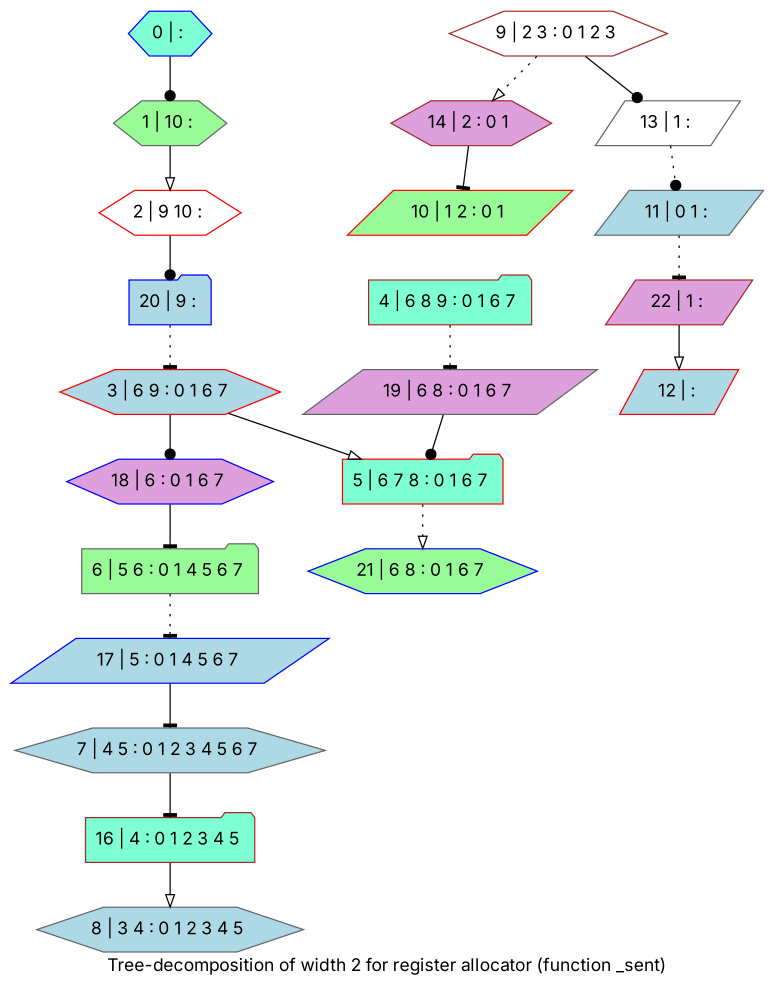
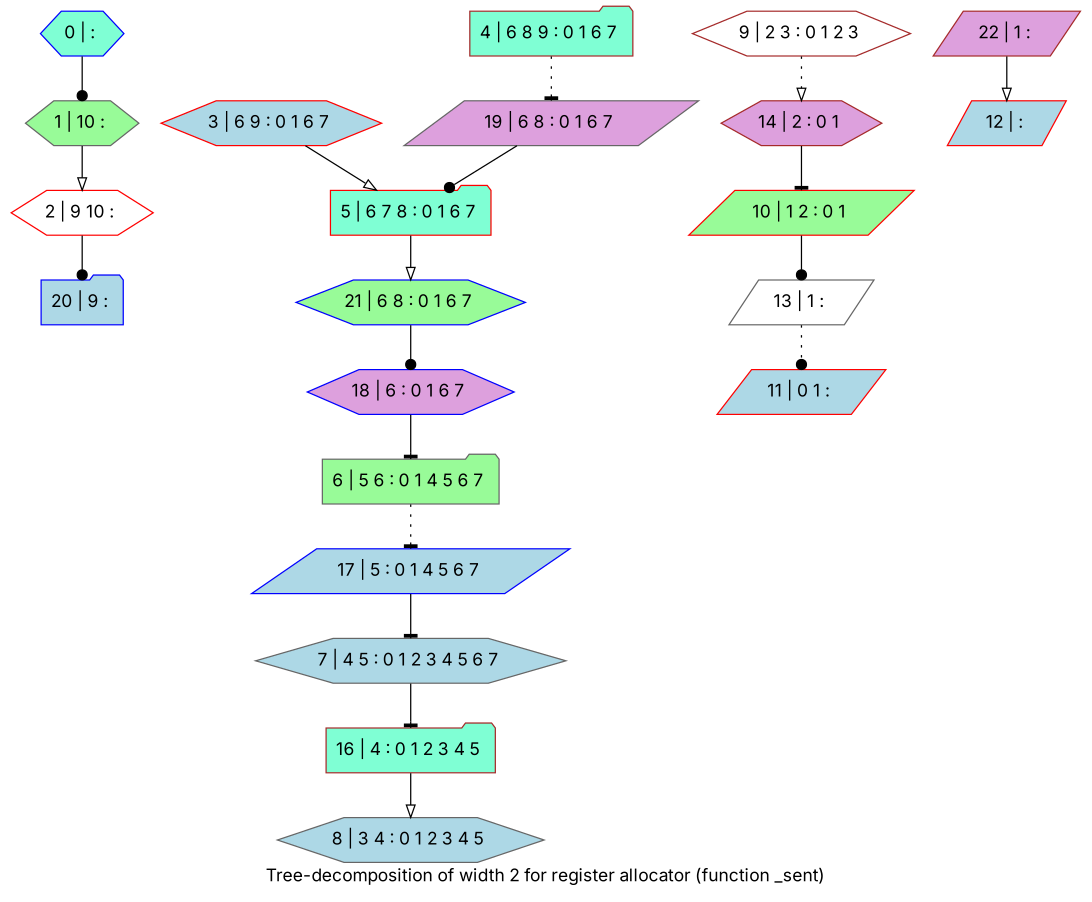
edge "9 | 2 3 : 0 1 2 3" -> "13 | 1 :": now "10 | 1 2 : 0 1" -> "13 | 1 :"
node "11 | 0 1 :": color gray40 -> red
edge "11 | 0 1 :" -> "22 | 1 :": removed
edge "20 | 9 :" -> "3 | 6 9 : 0 1 6 7": removed
edge "3 | 6 9 : 0 1 6 7" -> "18 | 6 : 0 1 6 7": now "21 | 6 8 : 0 1 6 7" -> "18 | 6 : 0 1 6 7"
edge "5 | 6 7 8 : 0 1 6 7" -> "21 | 6 8 : 0 1 6 7": style dotted -> solid
